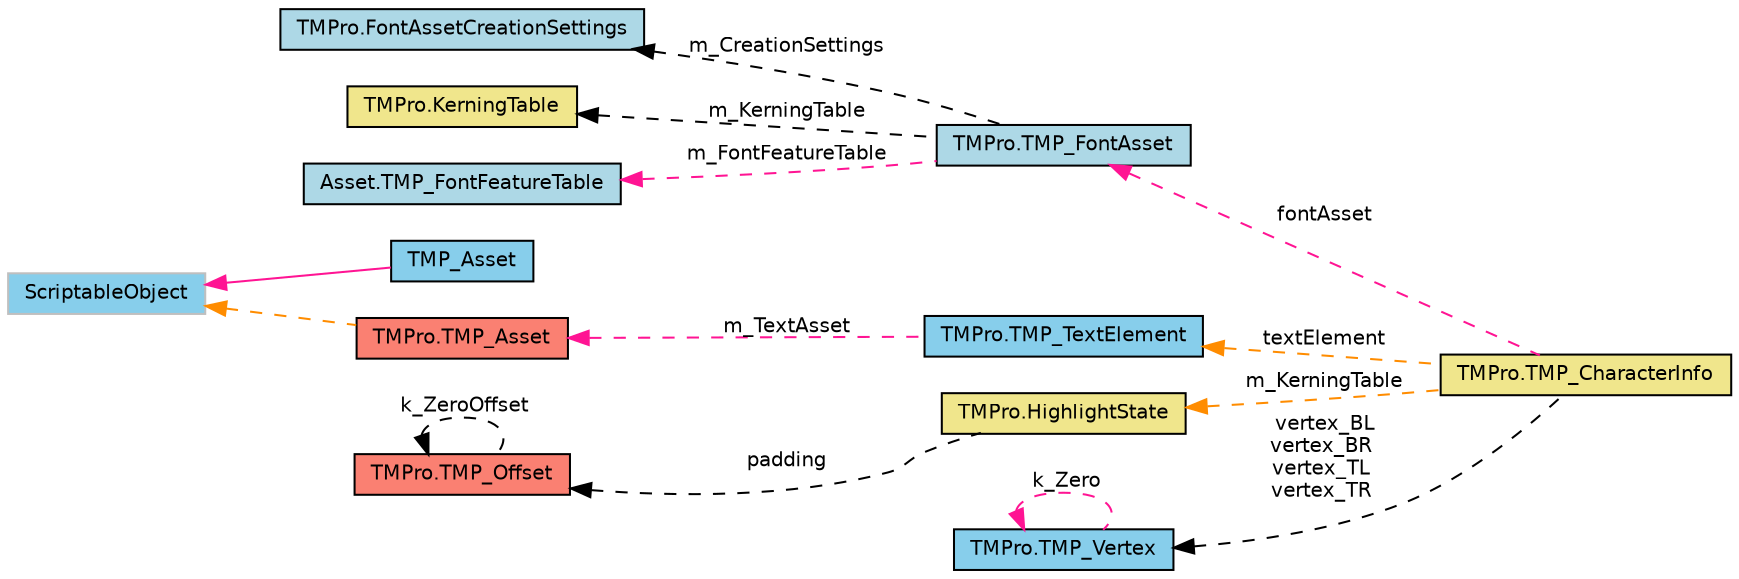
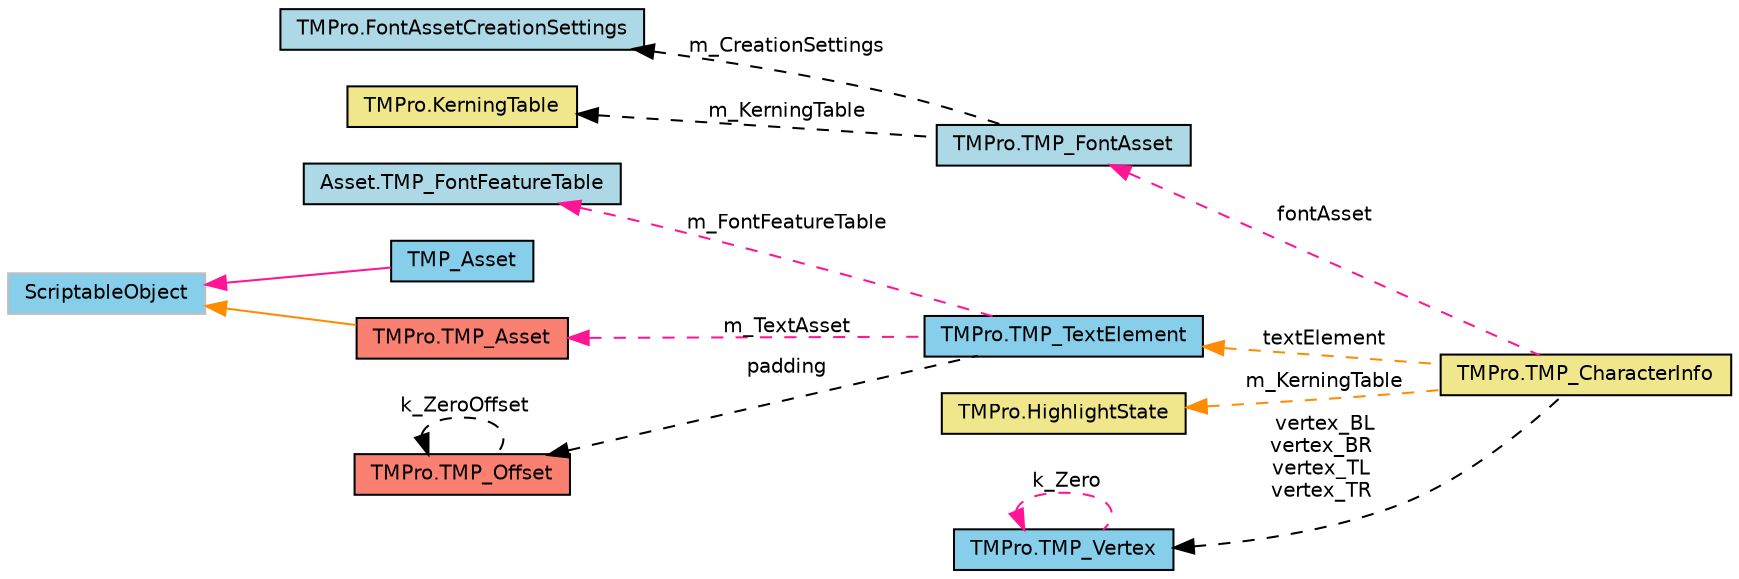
edge "TMPro.TMP_FontAsset" -> "Asset.TMP_FontFeatureTable": now "TMPro.TMP_TextElement" -> "Asset.TMP_FontFeatureTable"
edge "TMPro.TMP_Asset" -> "ScriptableObject": style dashed -> solid
edge "TMPro.HighlightState" -> "TMPro.TMP_Offset": now "TMPro.TMP_TextElement" -> "TMPro.TMP_Offset"
